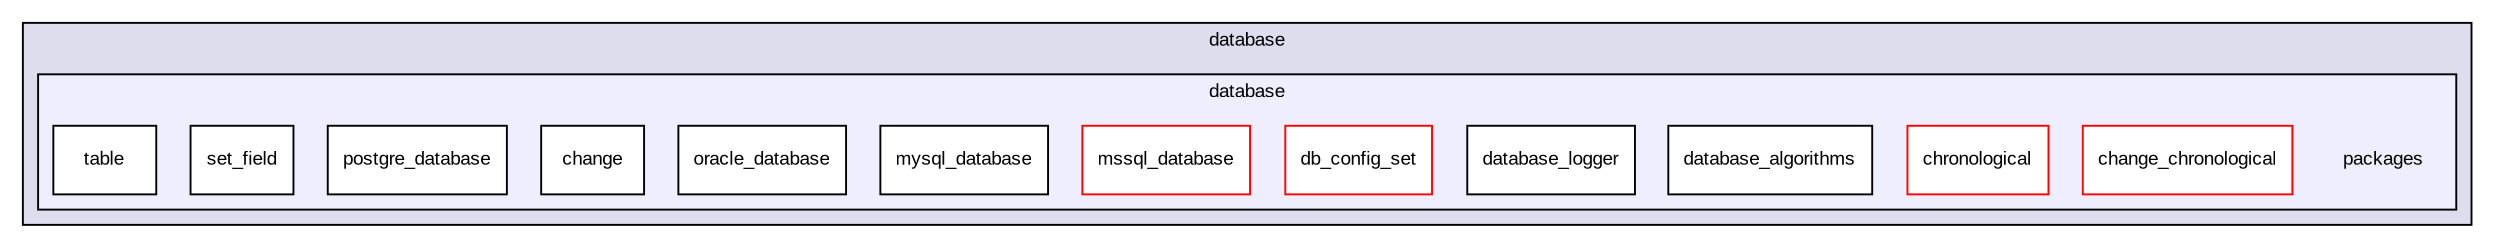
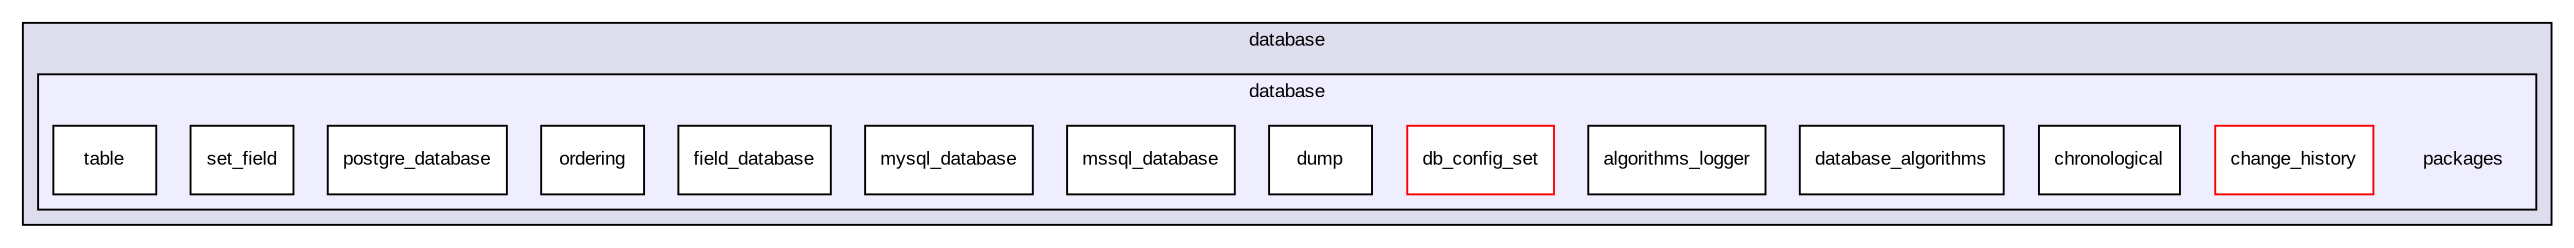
node "change": label "change" -> "ordering"
node "oracle_database": label "oracle_database" -> "field_database"
node "mssql_database": color red -> black
node "dump": added
node "database_logger": label "database_logger" -> "algorithms_logger"
node "chronological": color red -> black
node "change_chronological": label "change_chronological" -> "change_history"
